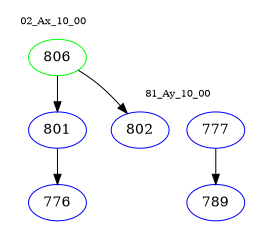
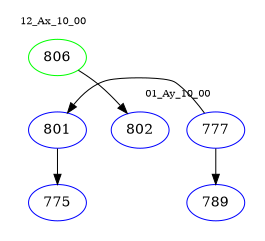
cluster "02_Ax_10_00": label "02_Ax_10_00" -> "12_Ax_10_00"
edge "806" -> "801": now "777" -> "801"
cluster "81_Ay_10_00": label "81_Ay_10_00" -> "01_Ay_10_00"
node "776": label "776" -> "775"
